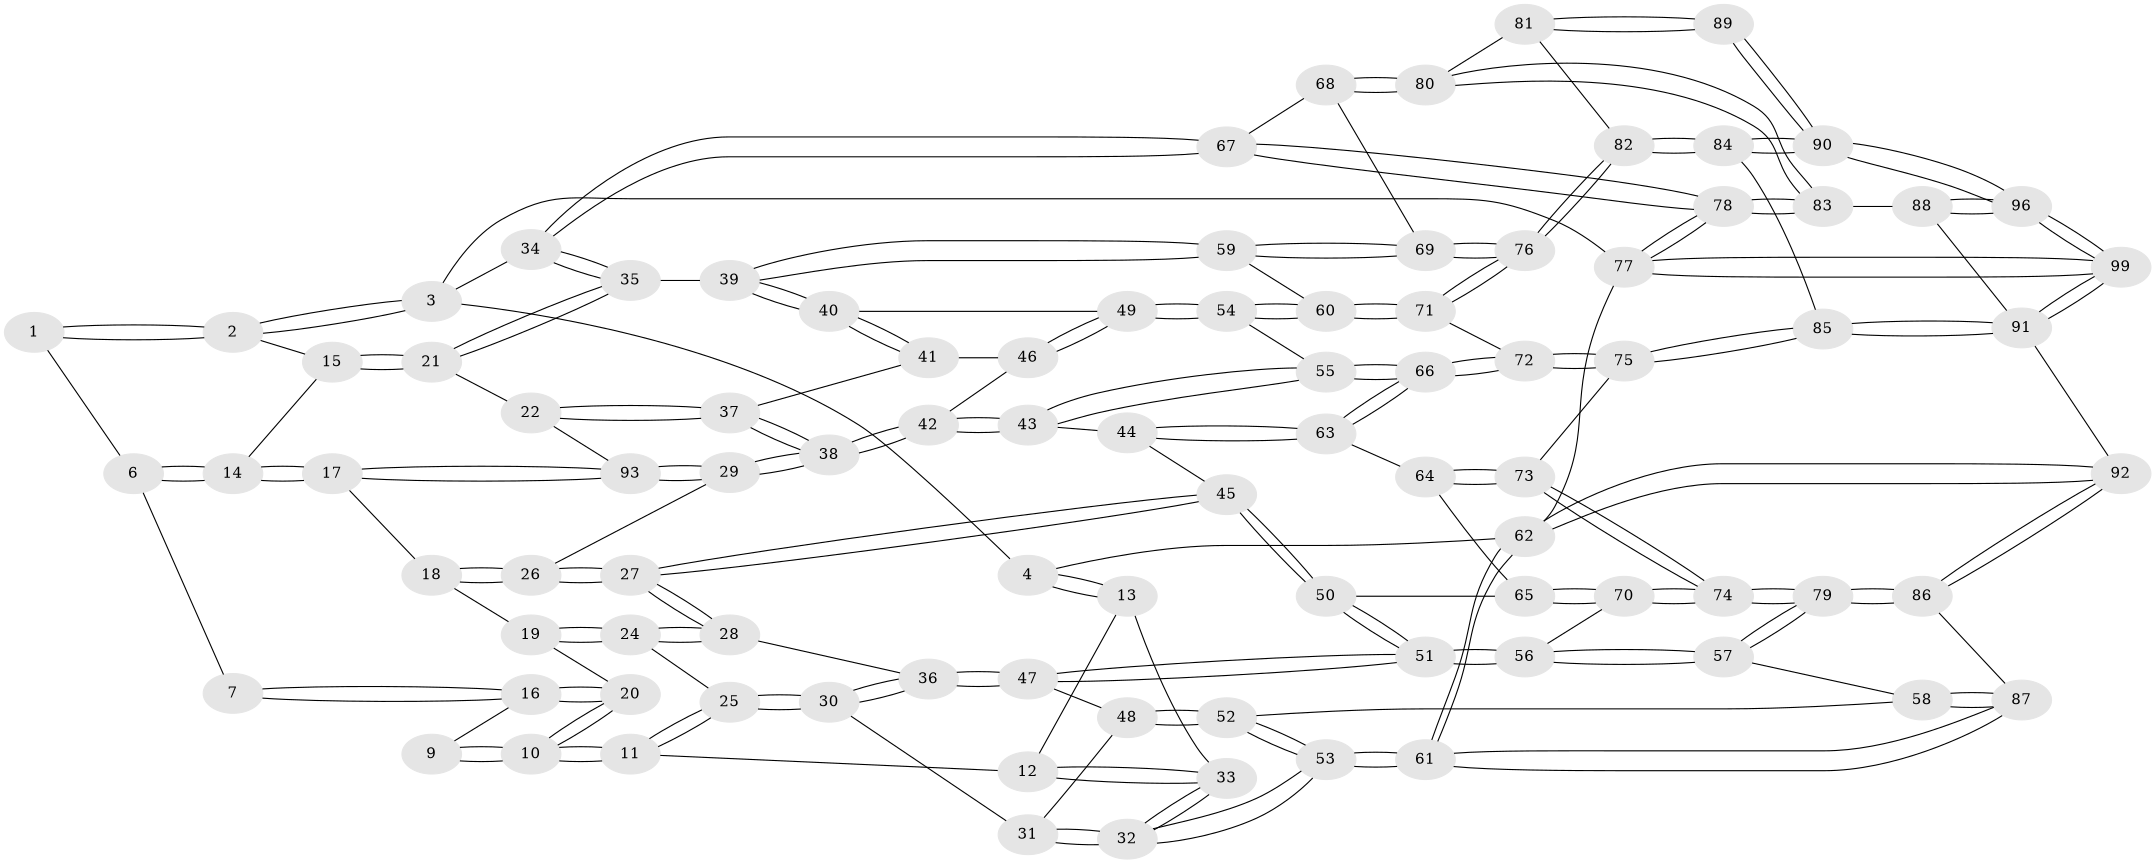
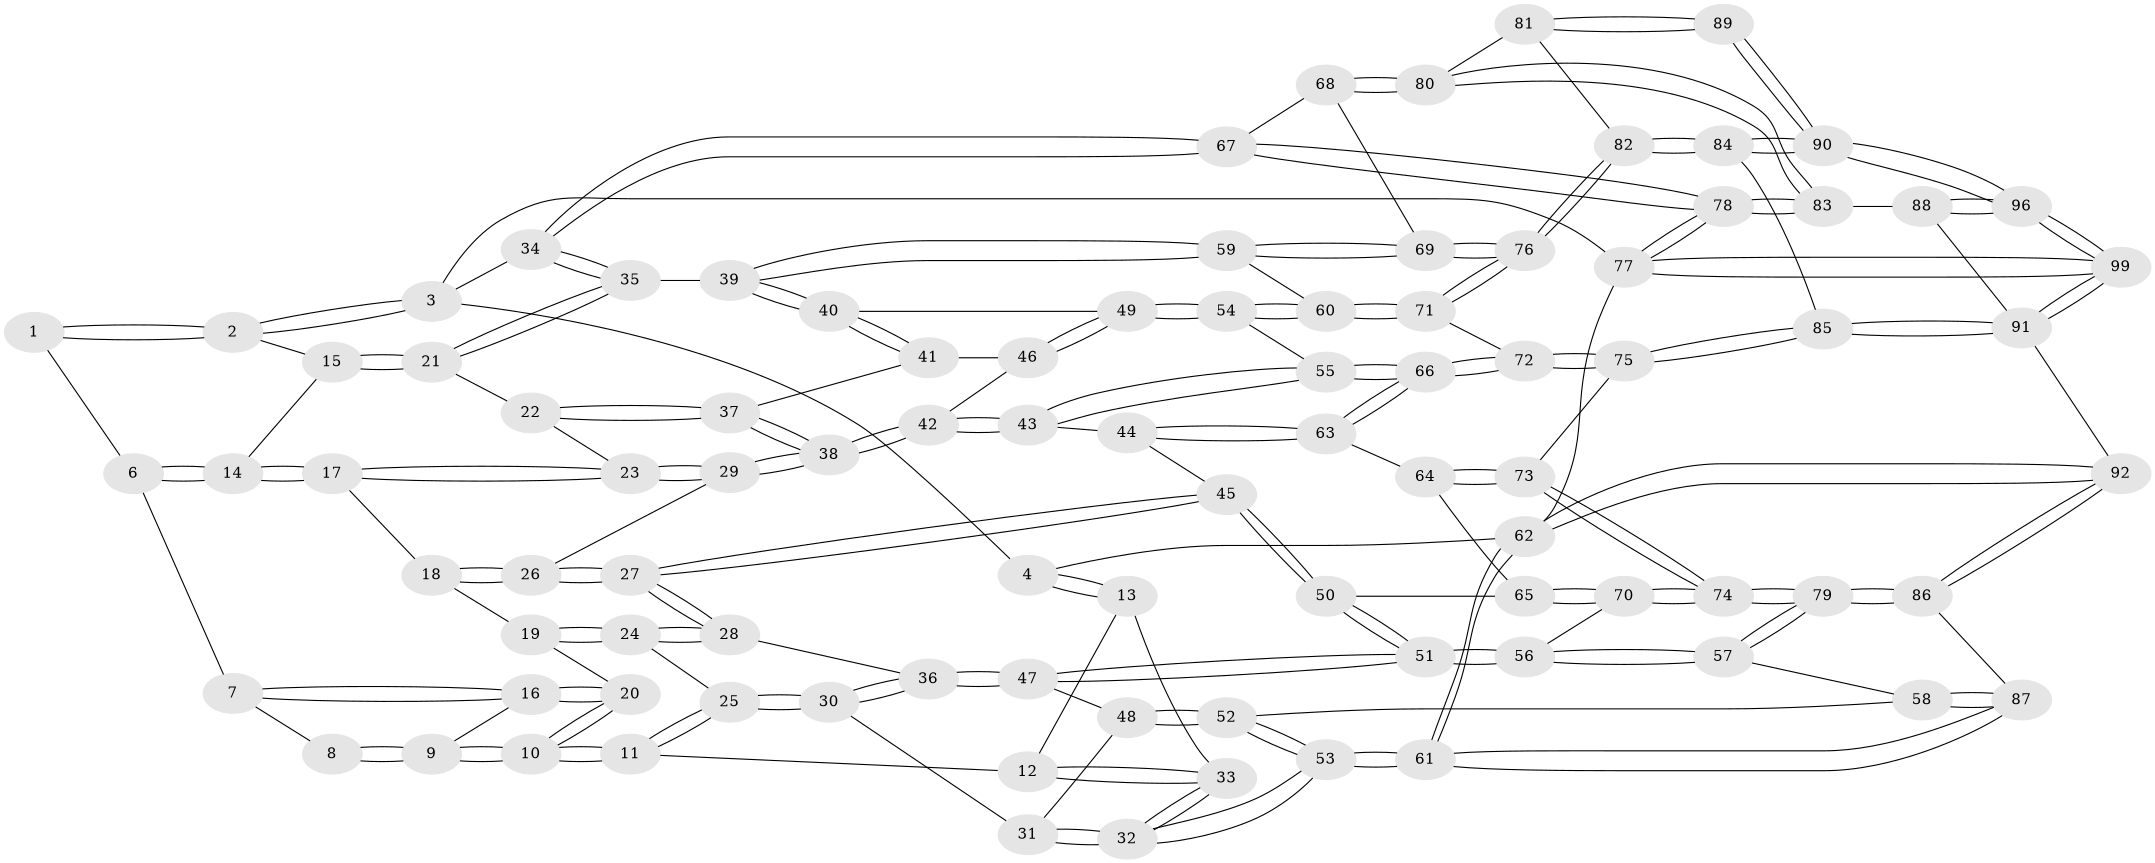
node "93": label "93" -> "23"
node "8": added
